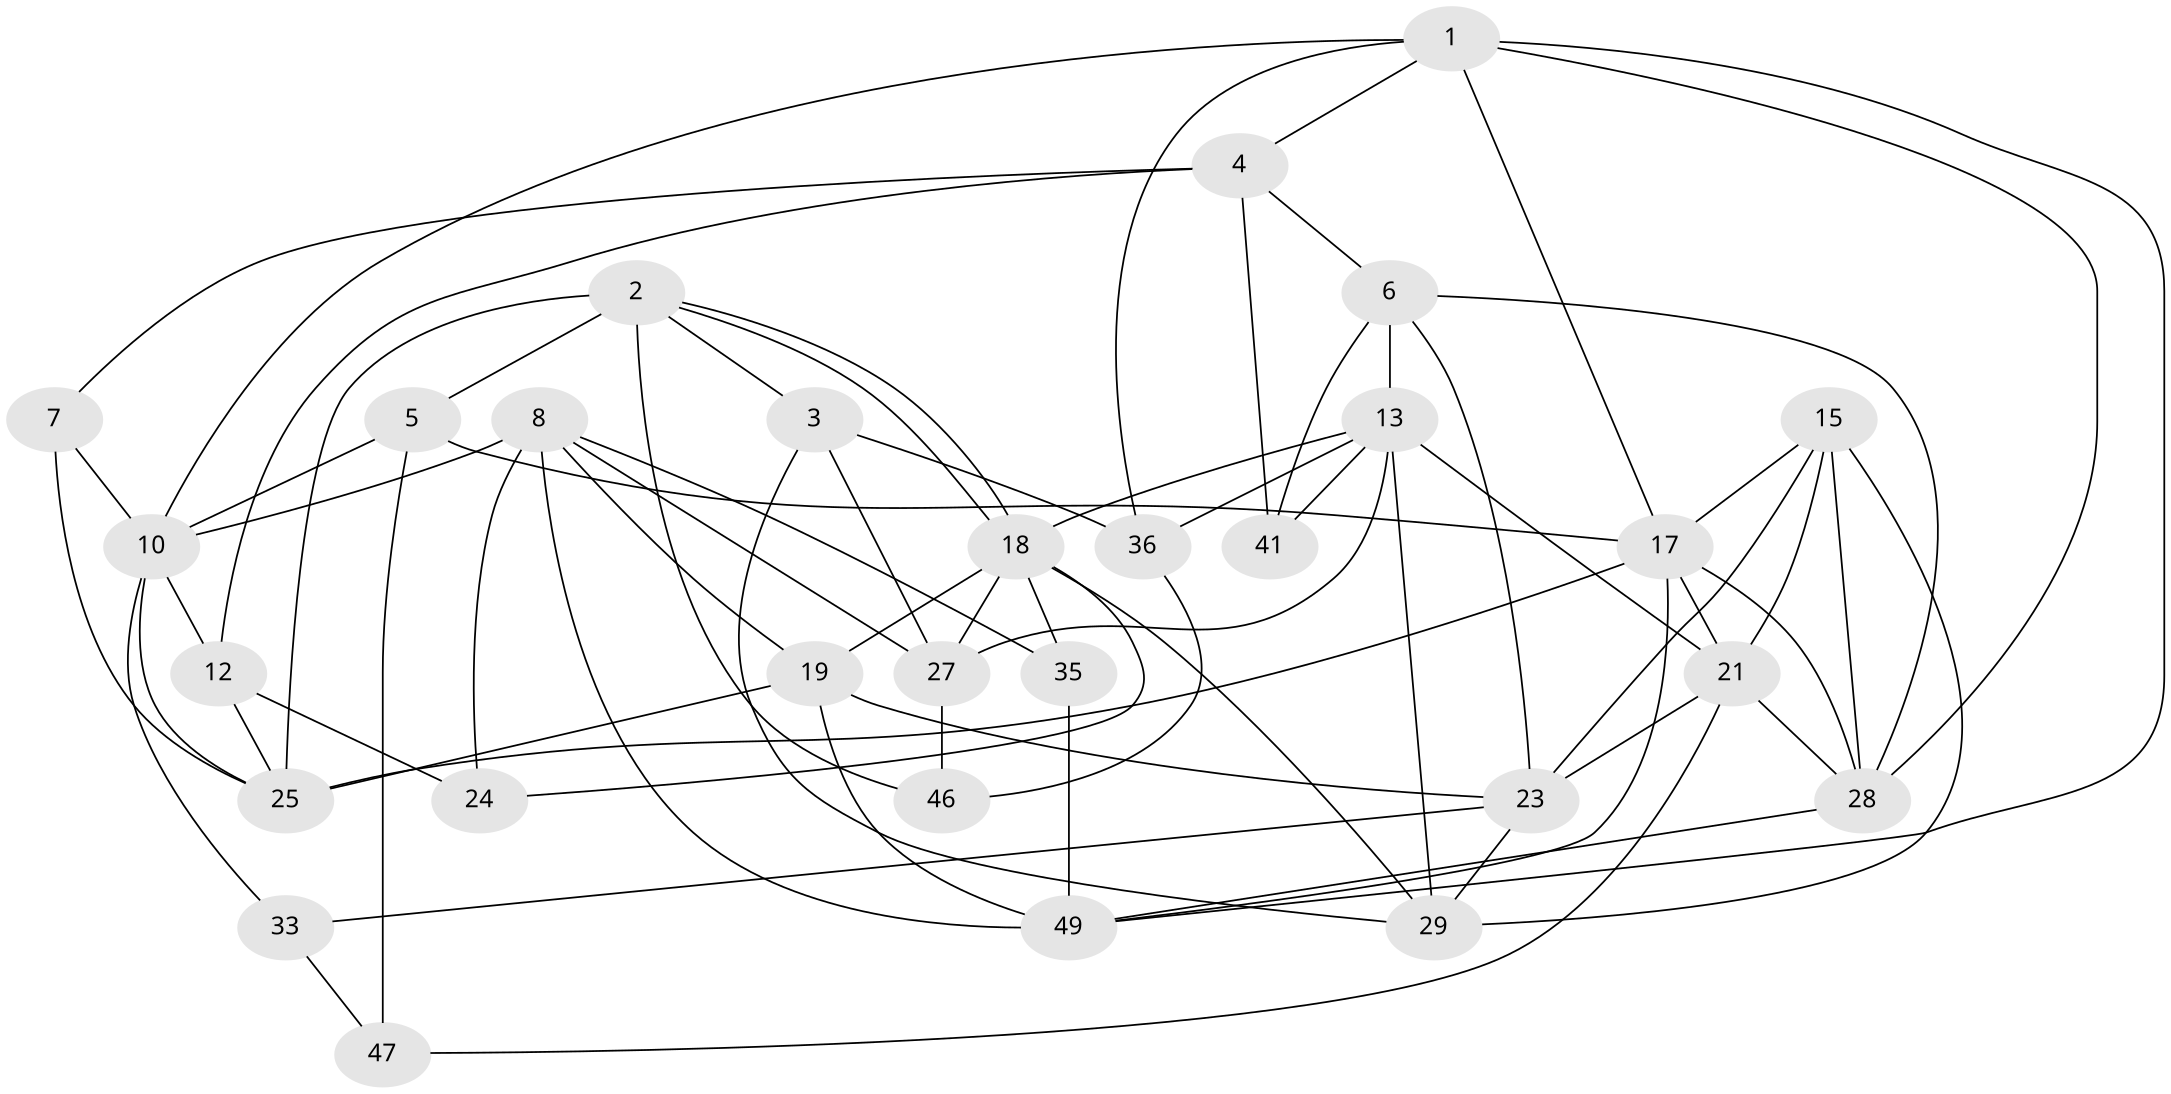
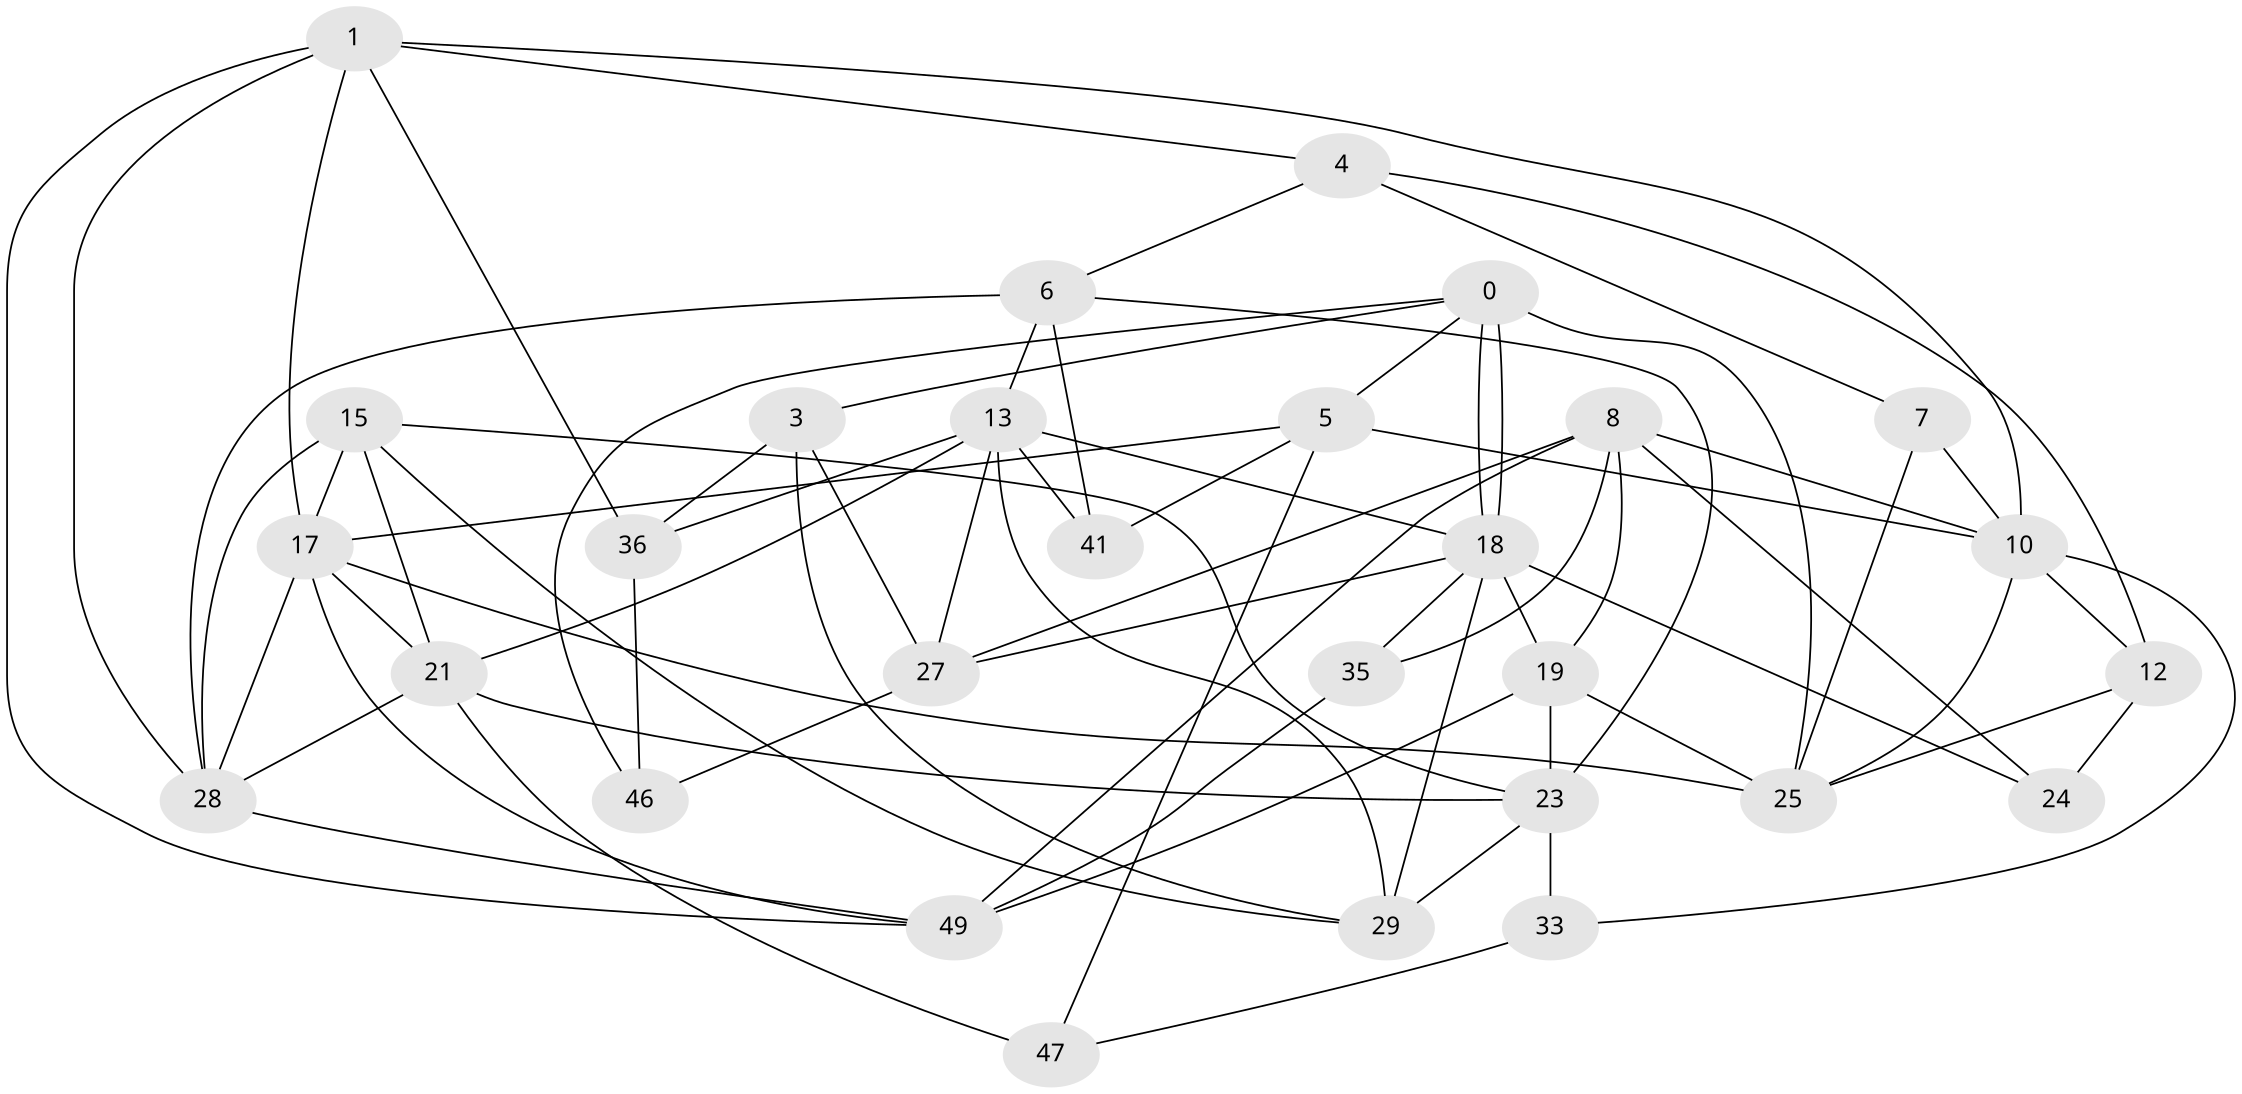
node "2": label "2" -> "0"
edge "4" -- "41": now "5" -- "41"
